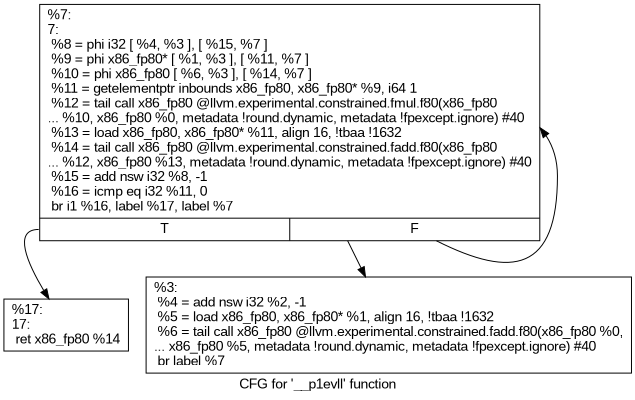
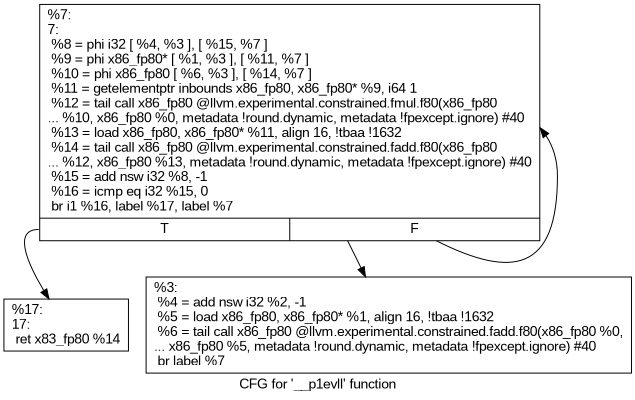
node "%7:": text "%16 = icmp eq i32 %11, 0" -> "%16 = icmp eq i32 %15, 0"
node "%17:": text "ret x86_fp80 %14" -> "ret x83_fp80 %14"
